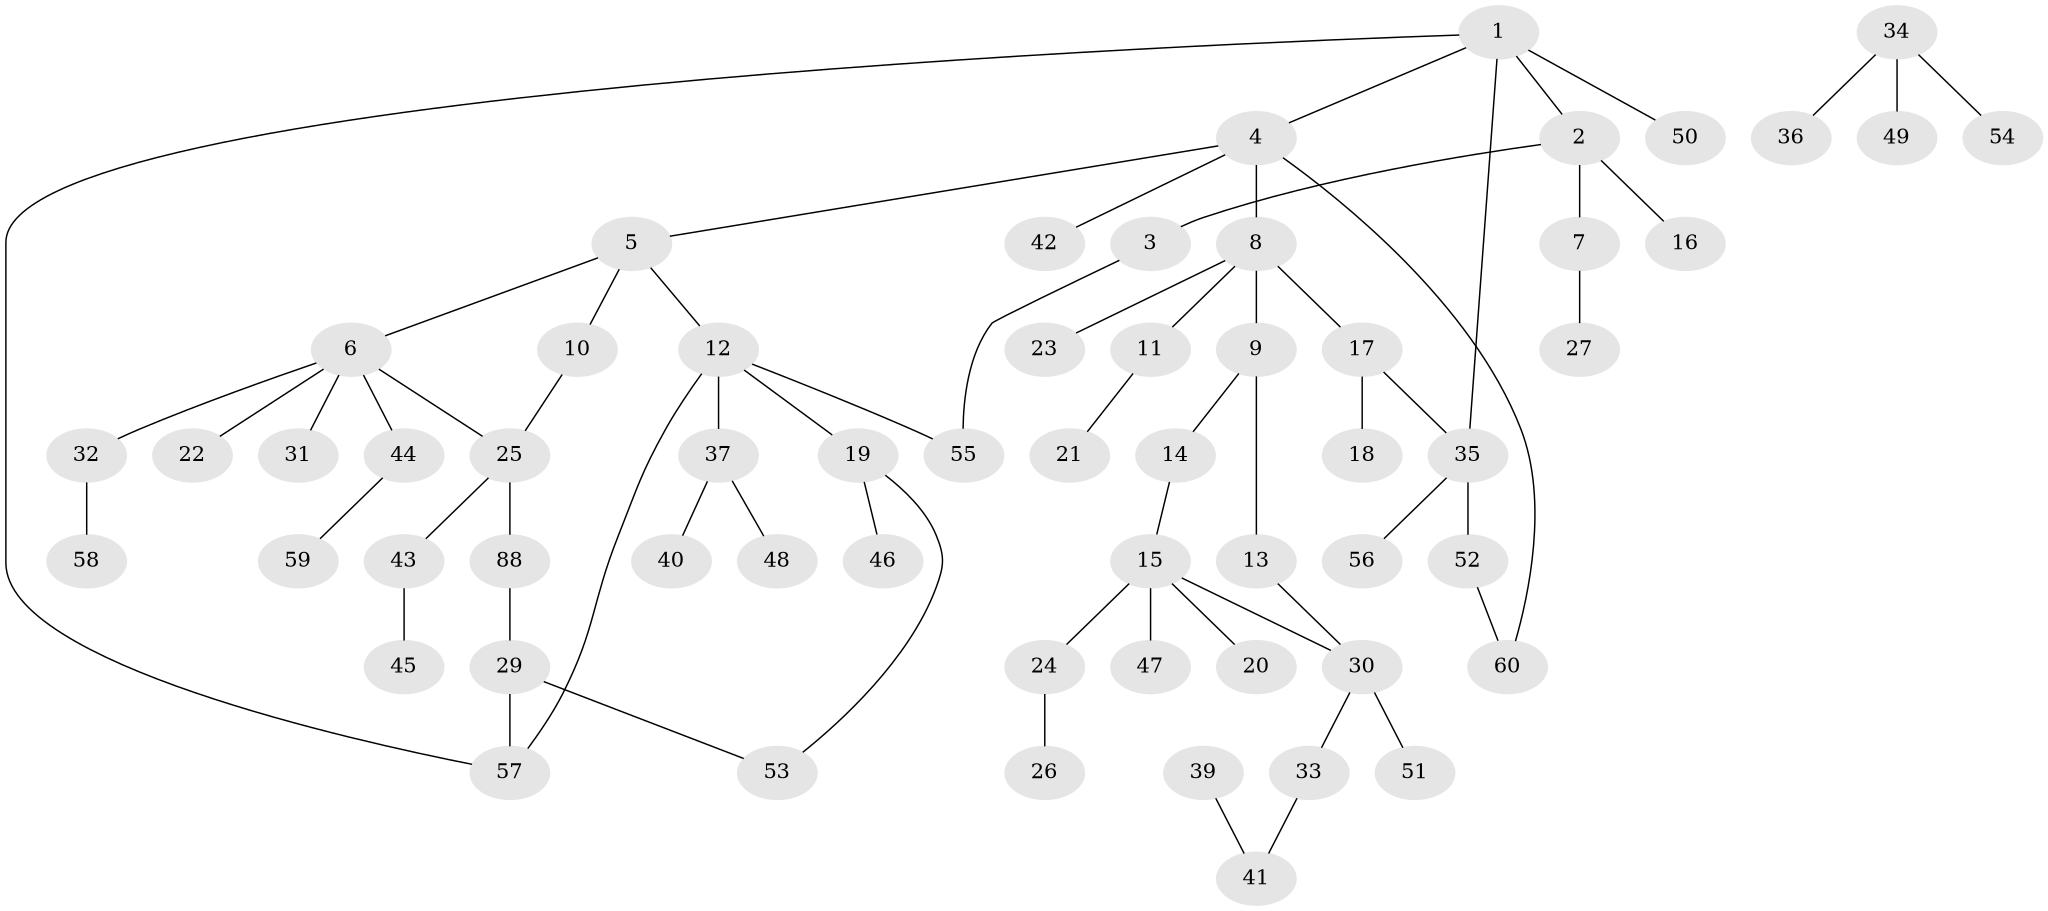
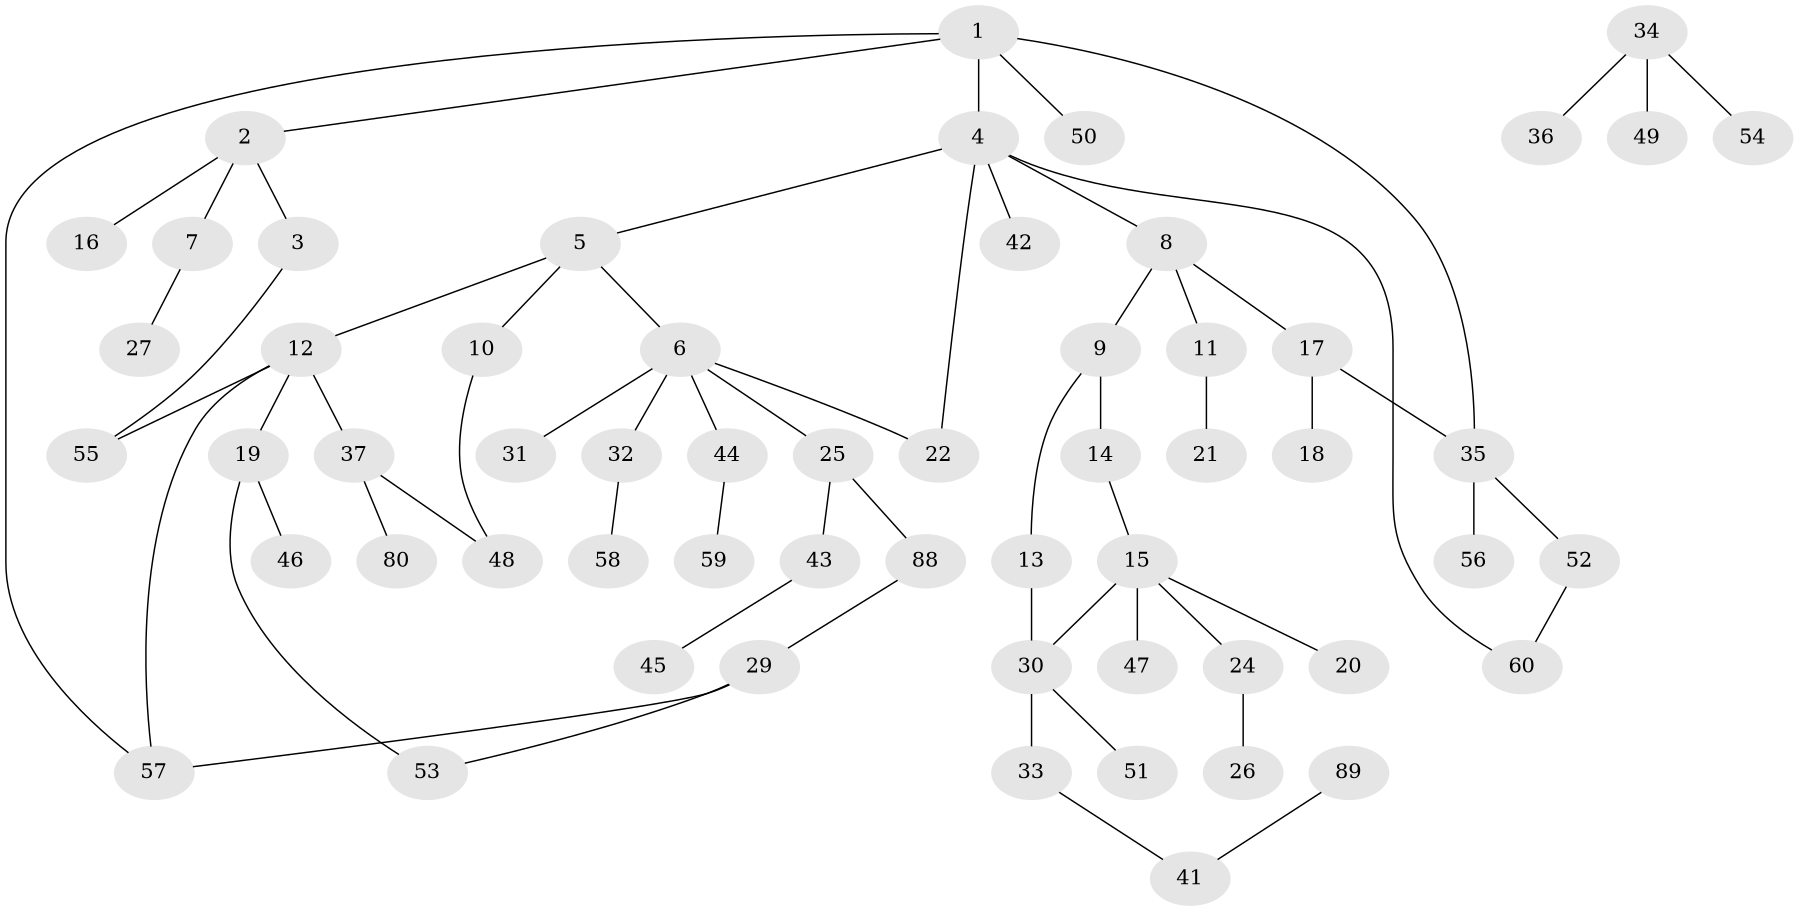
edge "4" -- "22": added
node "23": removed
edge "10" -- "25": now "10" -- "48"
node "40": label "40" -> "80"
node "39": label "39" -> "89"
